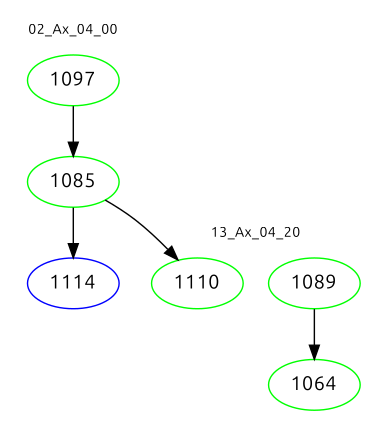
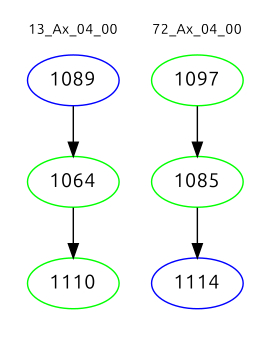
cluster "02_Ax_04_00": label "02_Ax_04_00" -> "72_Ax_04_00"
edge "1085" -> "1110": now "1064" -> "1110"
cluster "13_Ax_04_20": label "13_Ax_04_20" -> "13_Ax_04_00"
node "1089": color green -> blue
